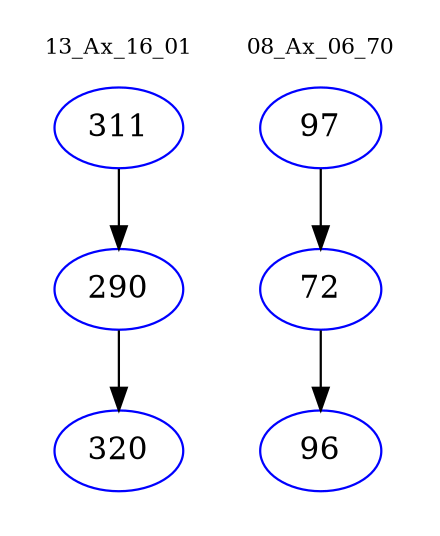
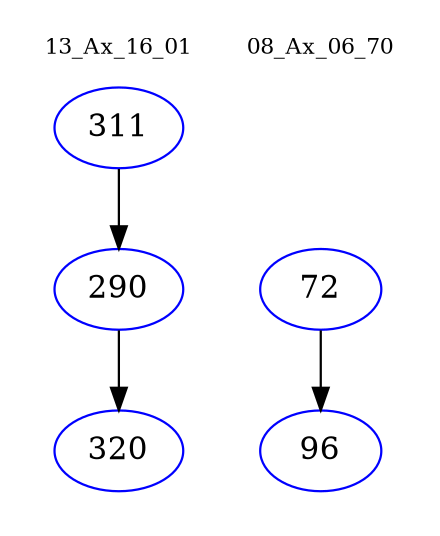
node "97": removed
